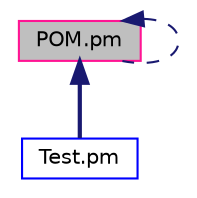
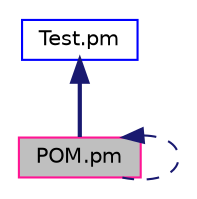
edge "Test.pm" -> "POM.pm": reversed
